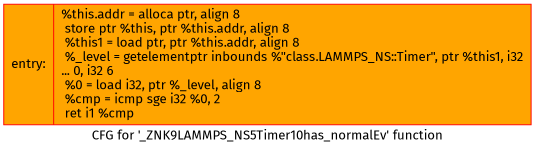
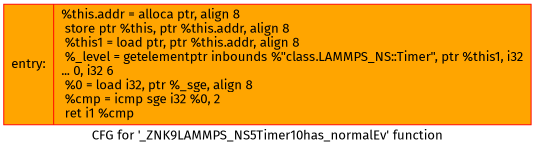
node "entry:": text "%0 = load i32, ptr %_level, align 8" -> "%0 = load i32, ptr %_sge, align 8"
